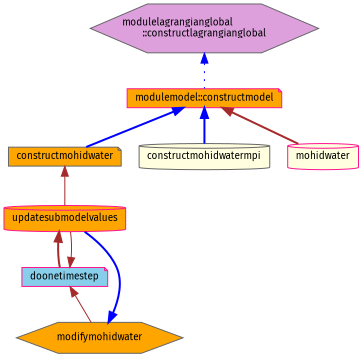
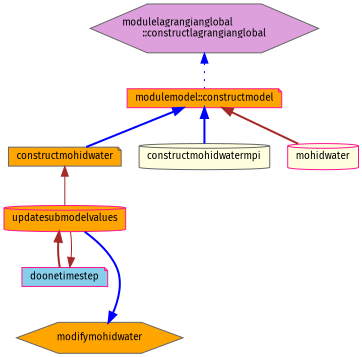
edge "modifymohidwater" -> "doonetimestep": removed
